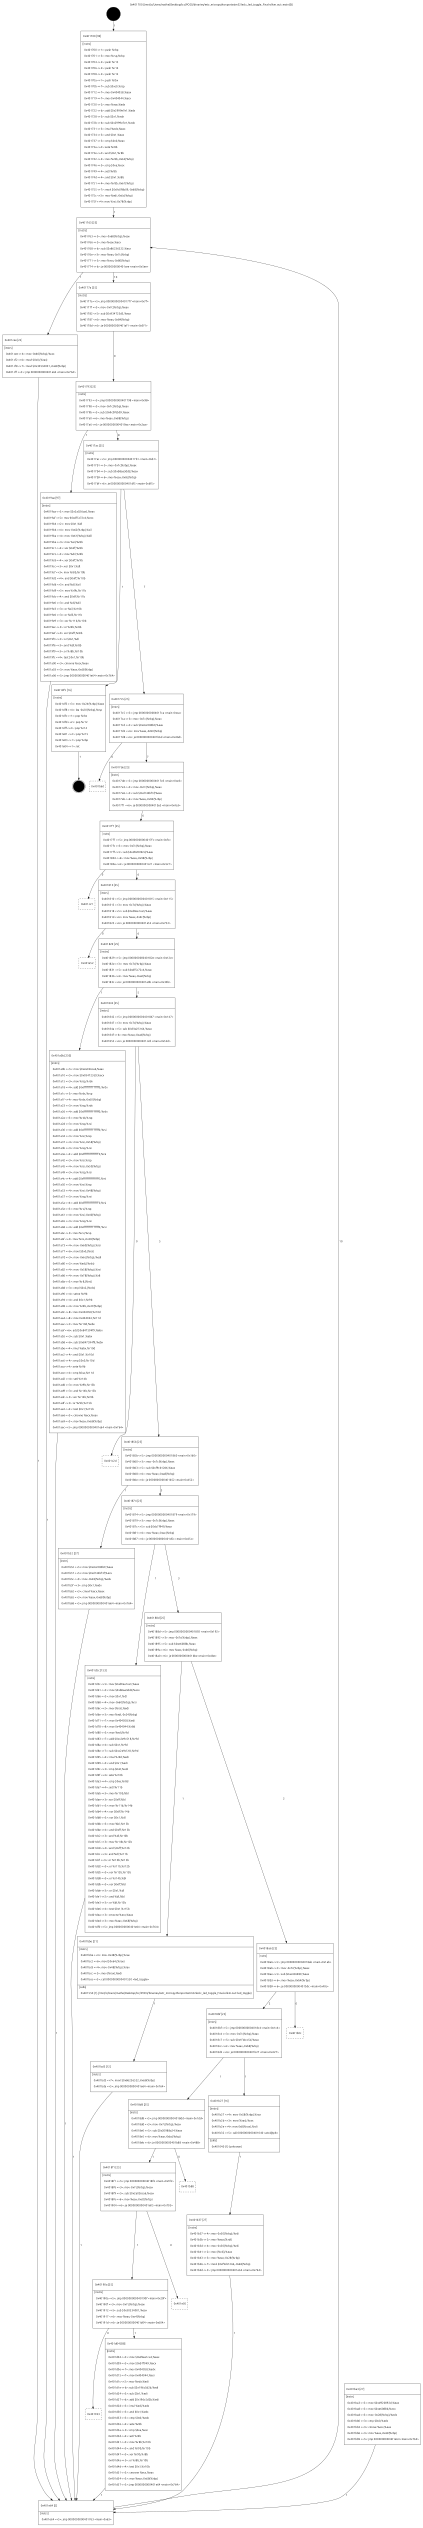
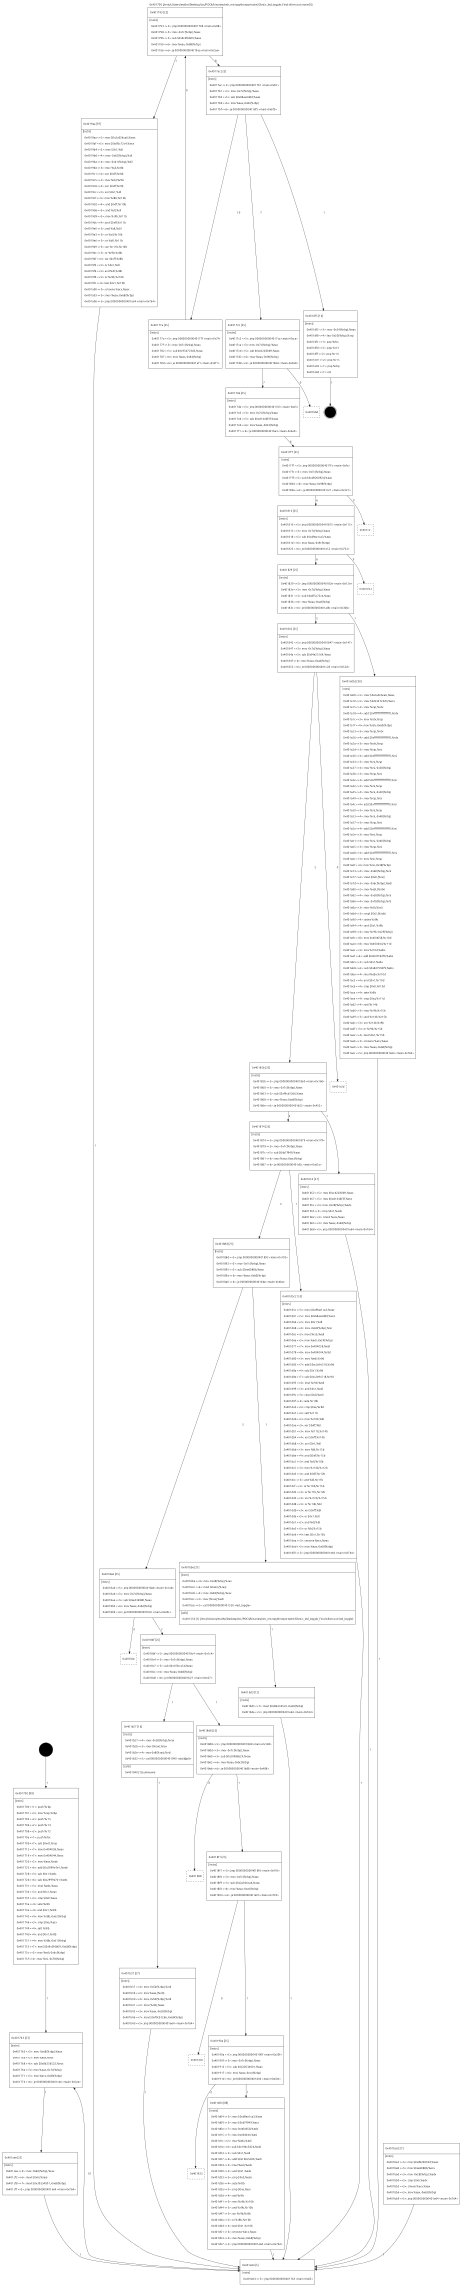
edge "0x401763 [23]" -> "0x40177a [25]": now "0x4017ac [25]" -> "0x40177a [25]"
